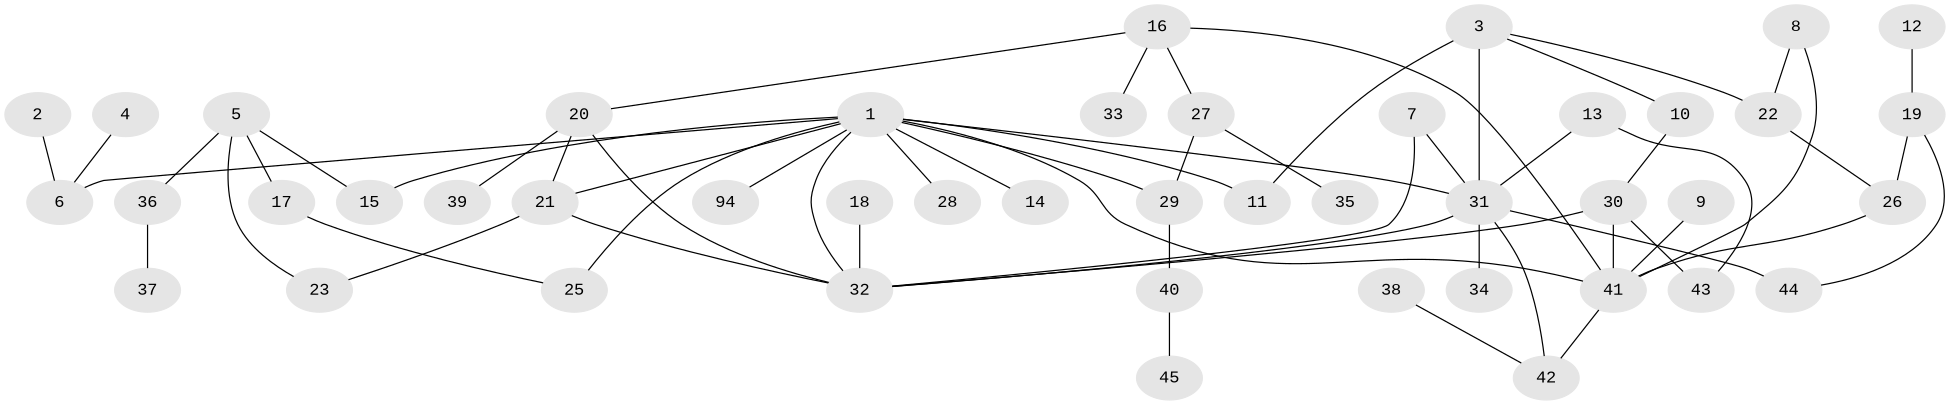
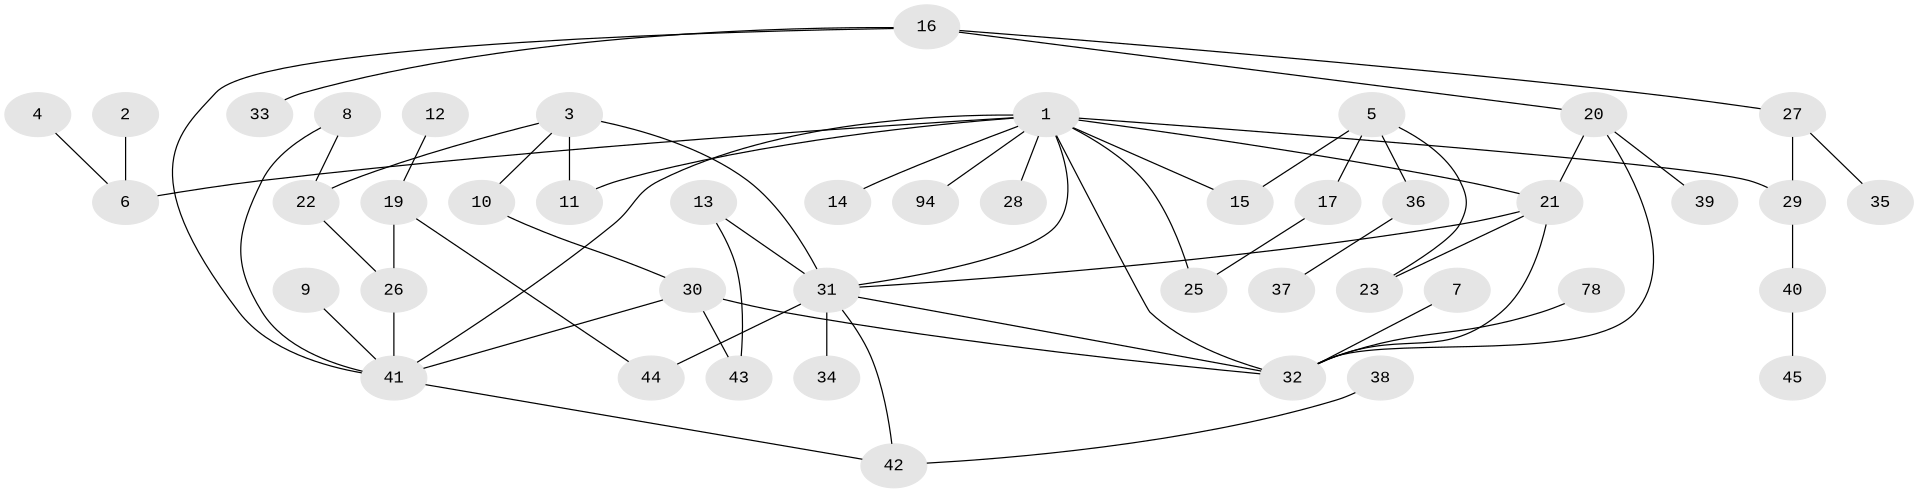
edge "7" -- "31": now "21" -- "31"
node "18": label "18" -> "78"
